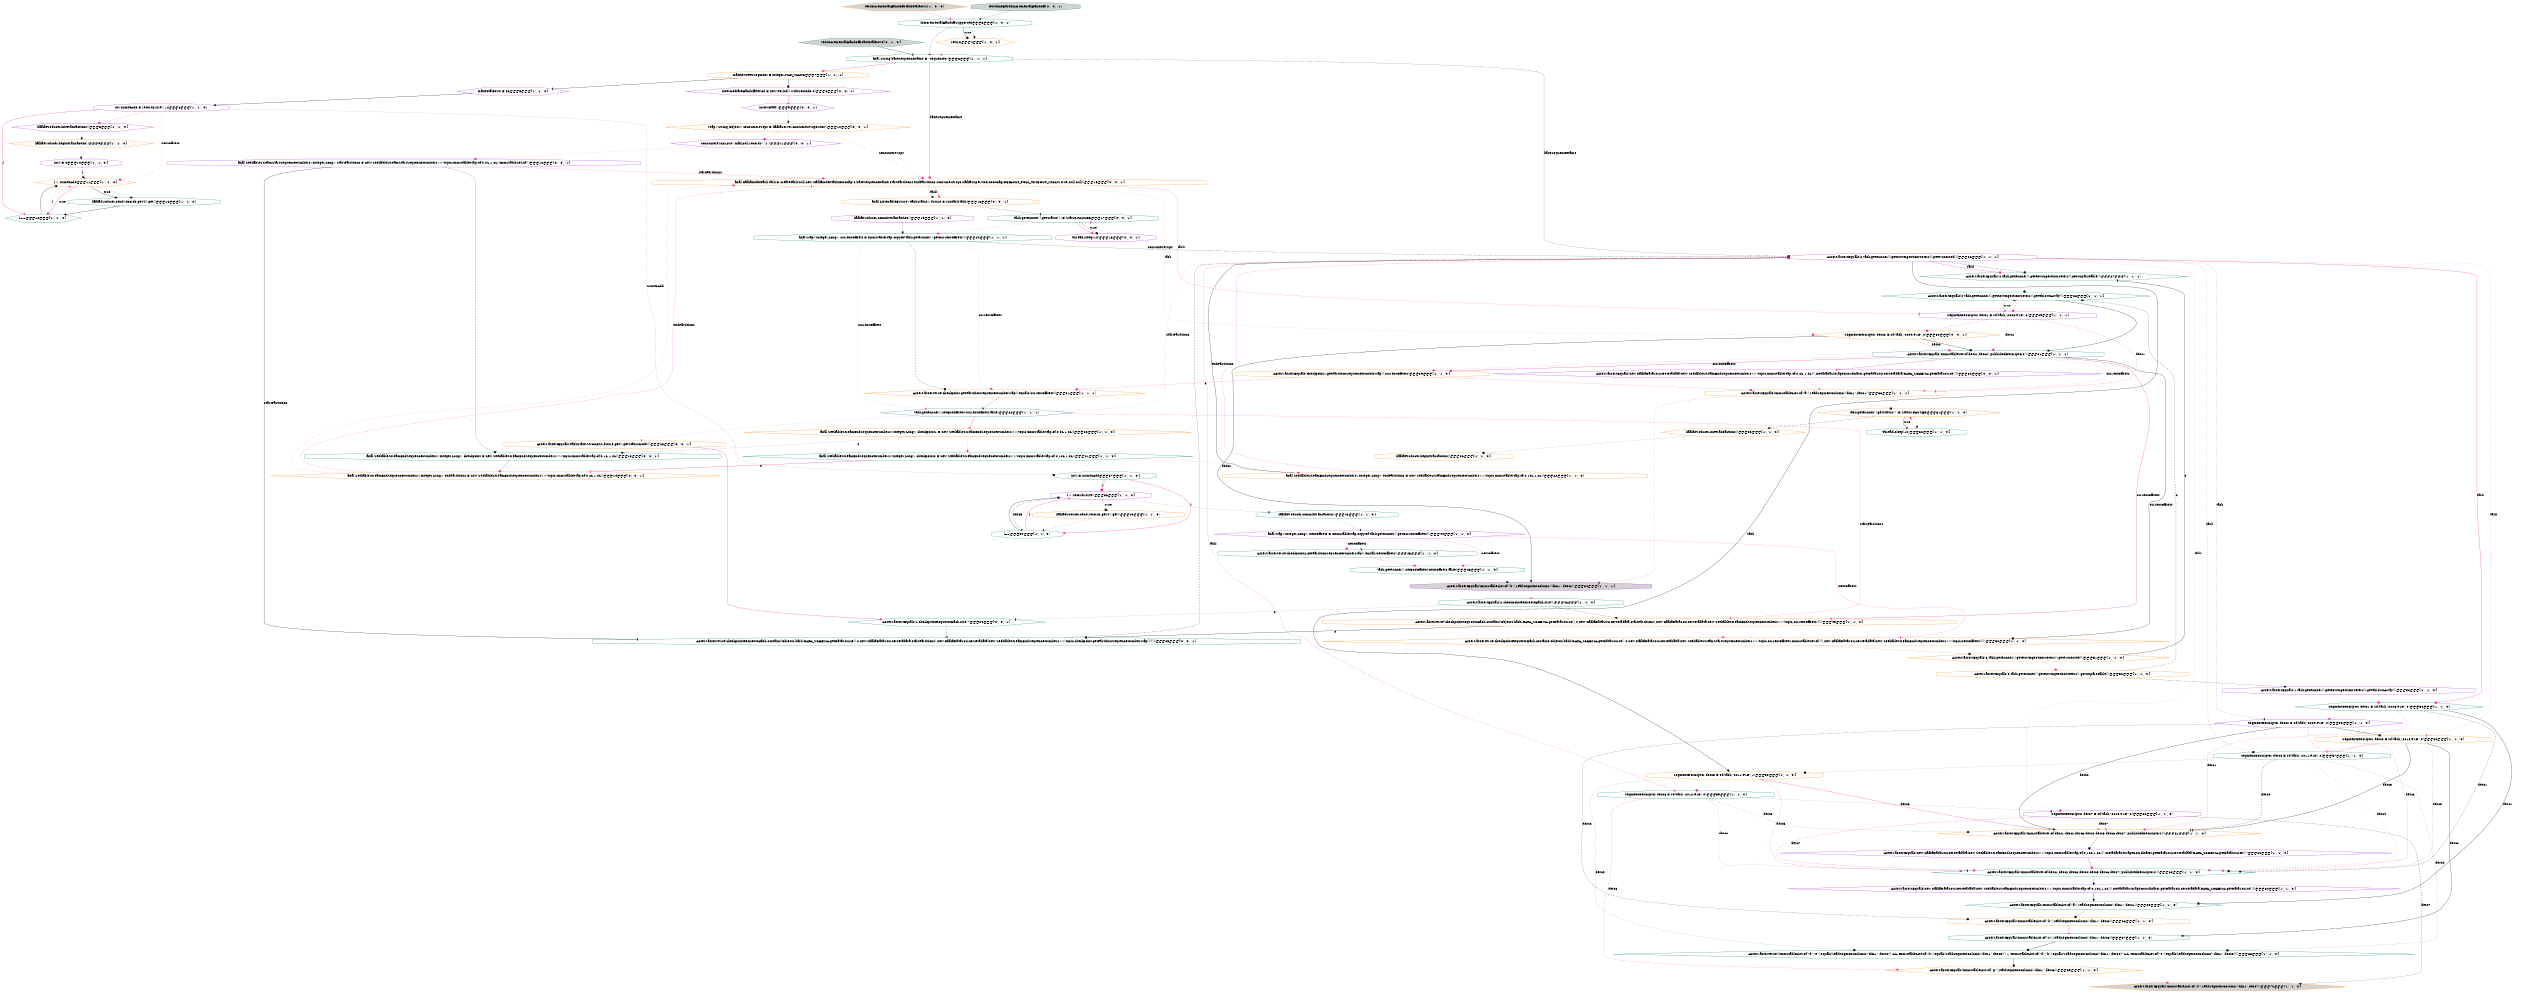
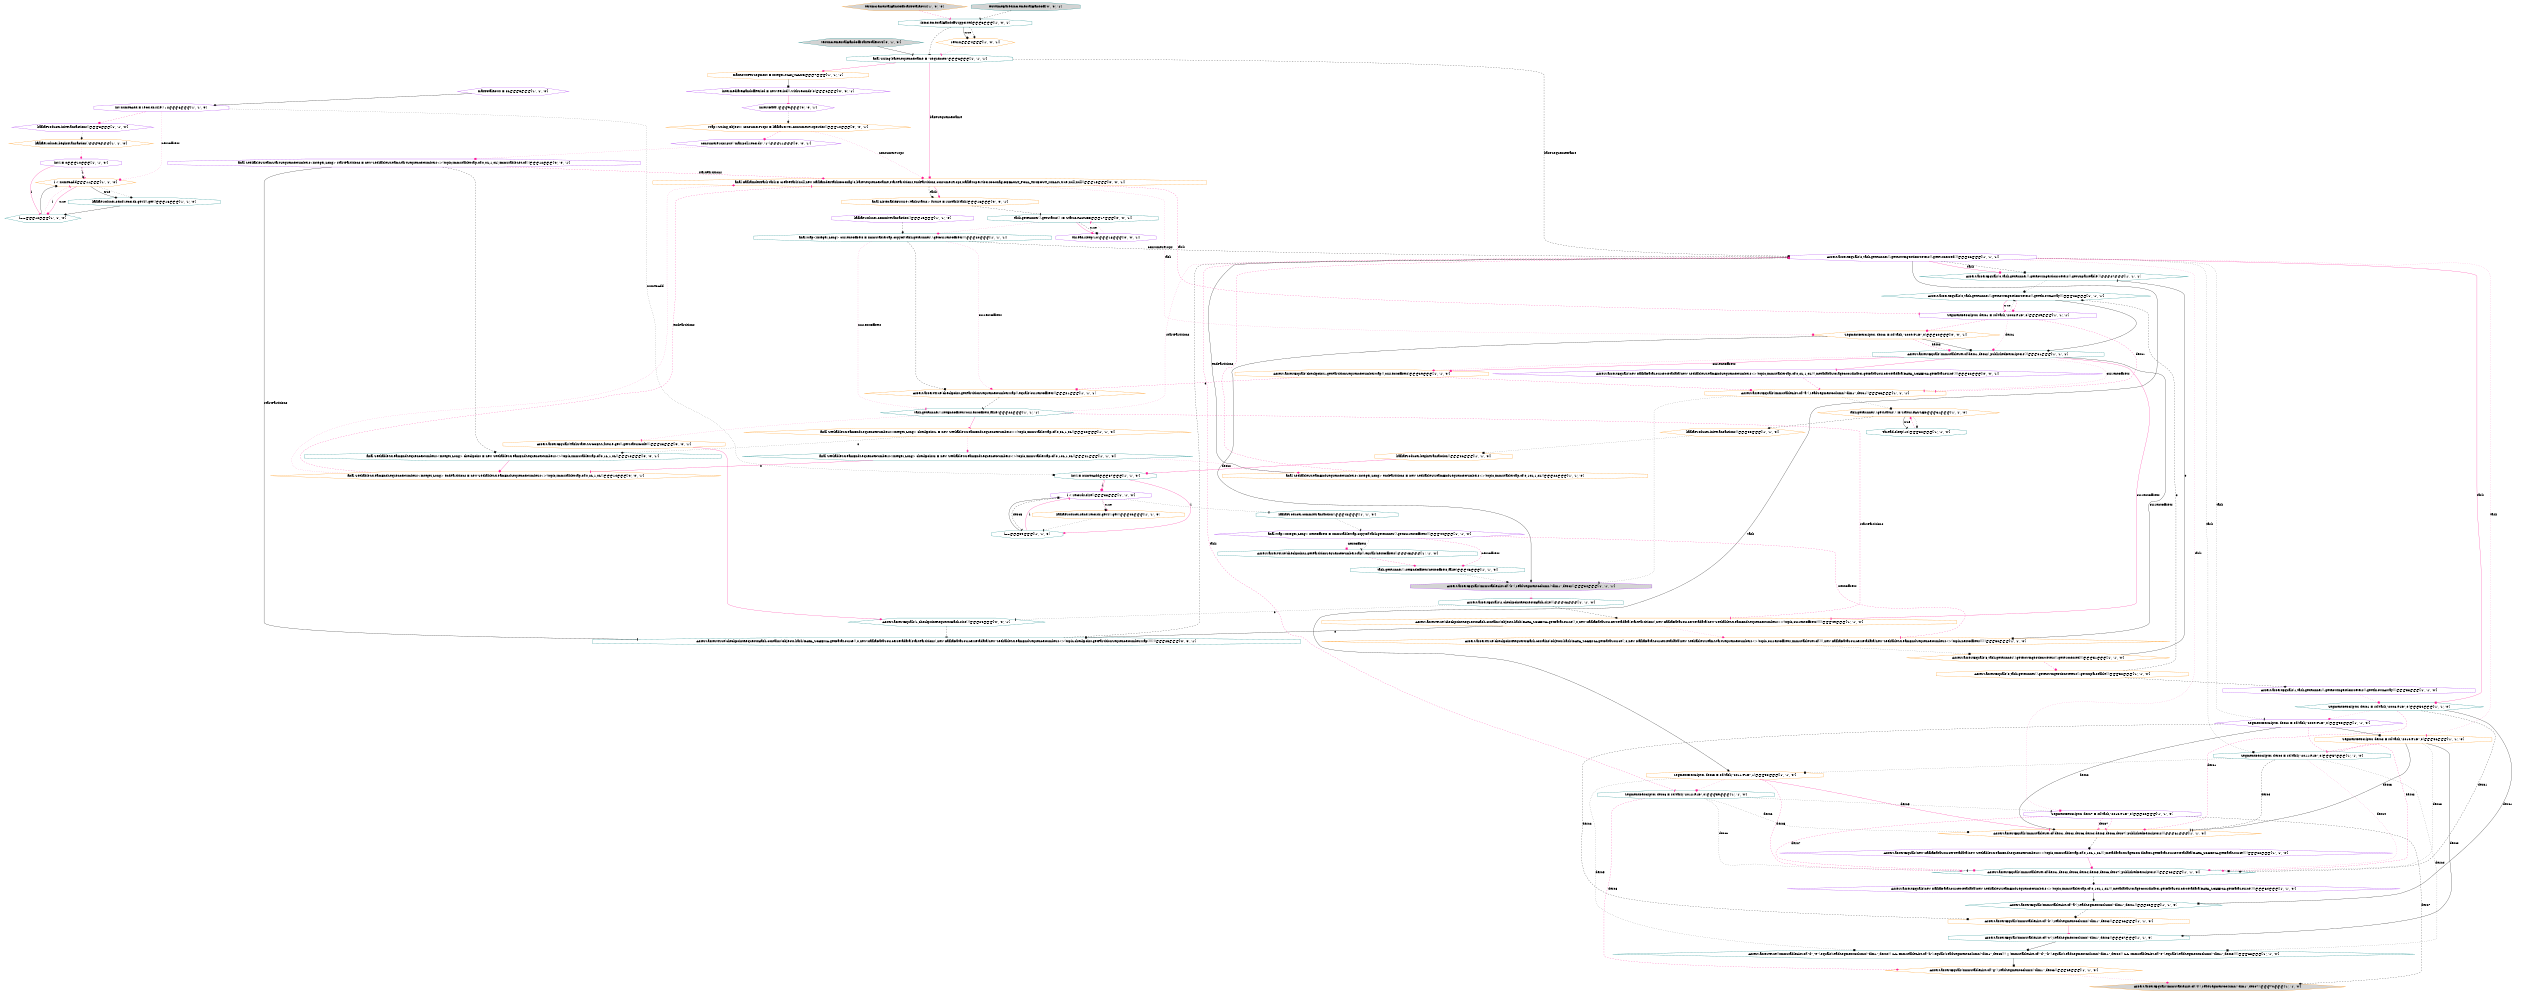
edge "maxRowsPerSegment = Integer.MAX_VALUE@@@7@@@['1', '1', '1']" -> "maxTotalRows = 3L@@@5@@@['1', '1', '0']": removed
edge "int numToAdd = records.size() - 2@@@6@@@['1', '1', '0']" -> "i++@@@12@@@['1', '1', '0']": now "int i = 0@@@10@@@['1', '1', '0']" -> "i++@@@12@@@['1', '1', '0']"
edge "kafkaProducer.beginTransaction()@@@9@@@['1', '1', '0']" -> "int i = 0@@@10@@@['1', '1', '0']": color black -> deeppink
edge "kafkaProducer.beginTransaction()@@@36@@@['1', '1', '0']" -> "int i = numToAdd@@@37@@@['1', '1', '0']": added
